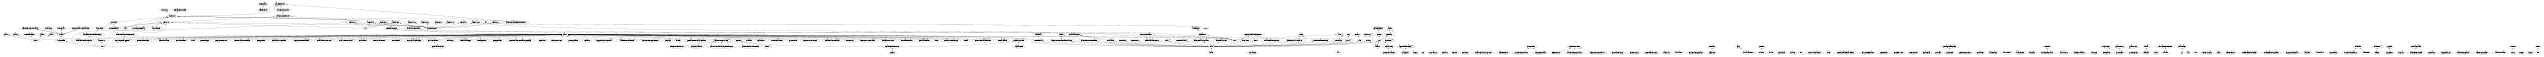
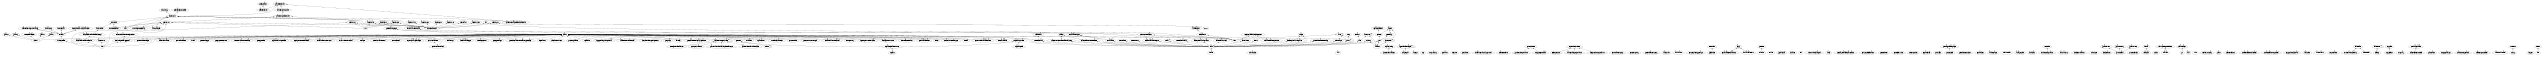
node "getVarName": label "getVarName" -> "escapes"
node "stripString_1": label "stripString_1" -> "jjCanMove_1"
node "getVariableDeclarations": added
node "integer": removed
